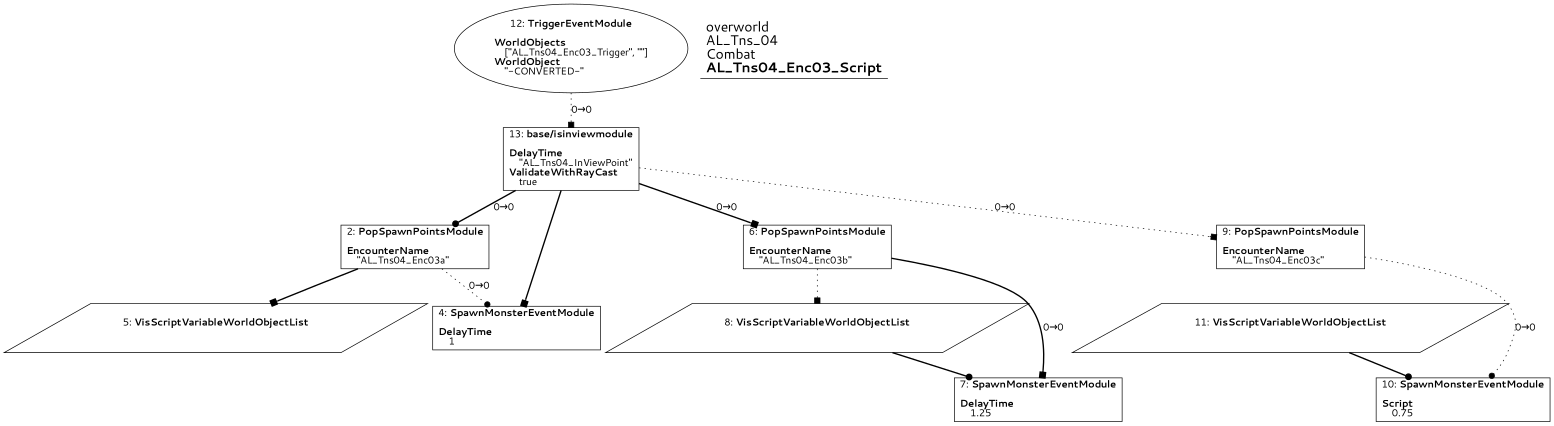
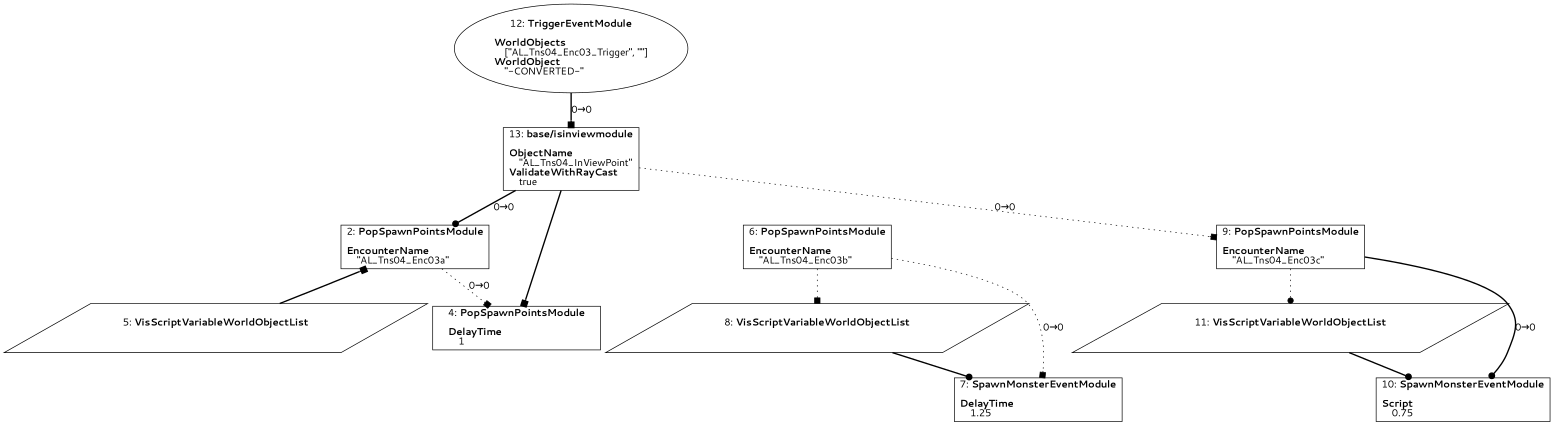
node "overworld": removed
edge "12:" -> "13:": style dotted -> bold
node "13:": text "DelayTime" -> "ObjectName"
edge "13:" -> "6:": removed, label "0→0"
edge "9:" -> "11:": added
edge "9:" -> "10:": style dotted -> bold
edge "2:" -> "5:": reversed
edge "2:" -> "4:": arrowhead dot -> box
edge "6:" -> "7:": style bold -> dotted
node "4:": text "SpawnMonsterEventModule" -> "PopSpawnPointsModule"
